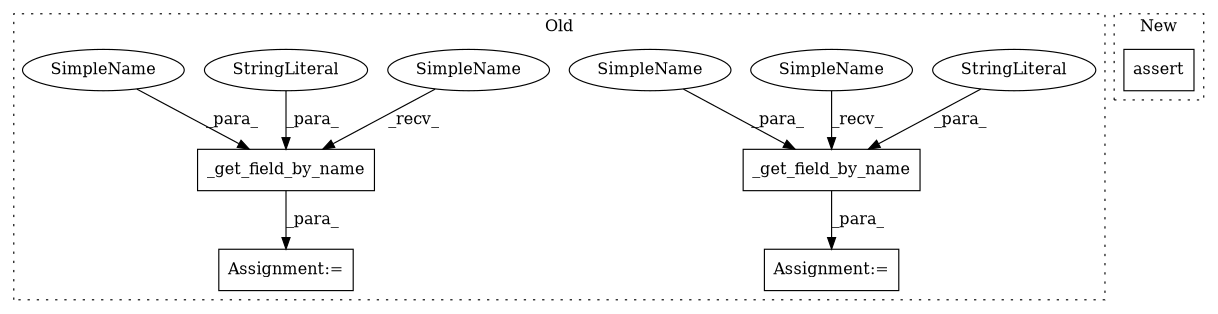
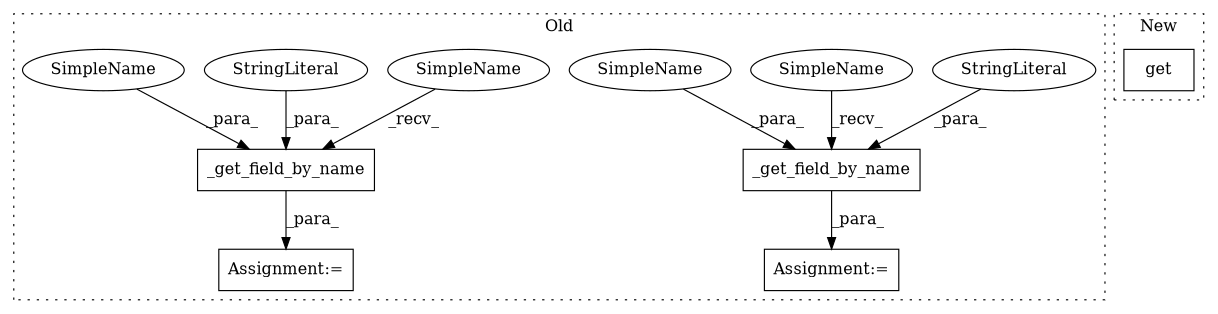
node "assert": label "assert" -> "get"
